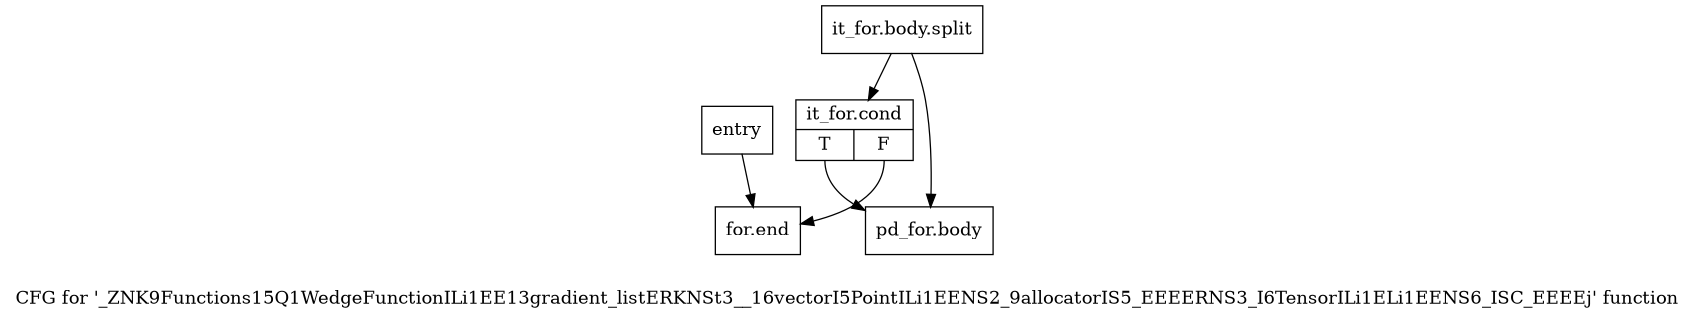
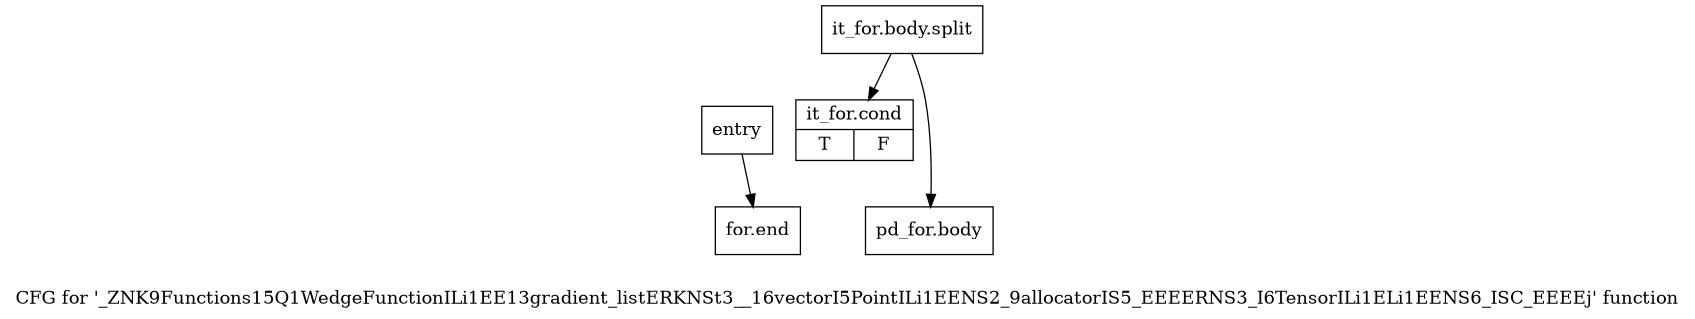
edge "it_for.cond" -> "pd_for.body": removed
edge "it_for.cond" -> "for.end": removed
